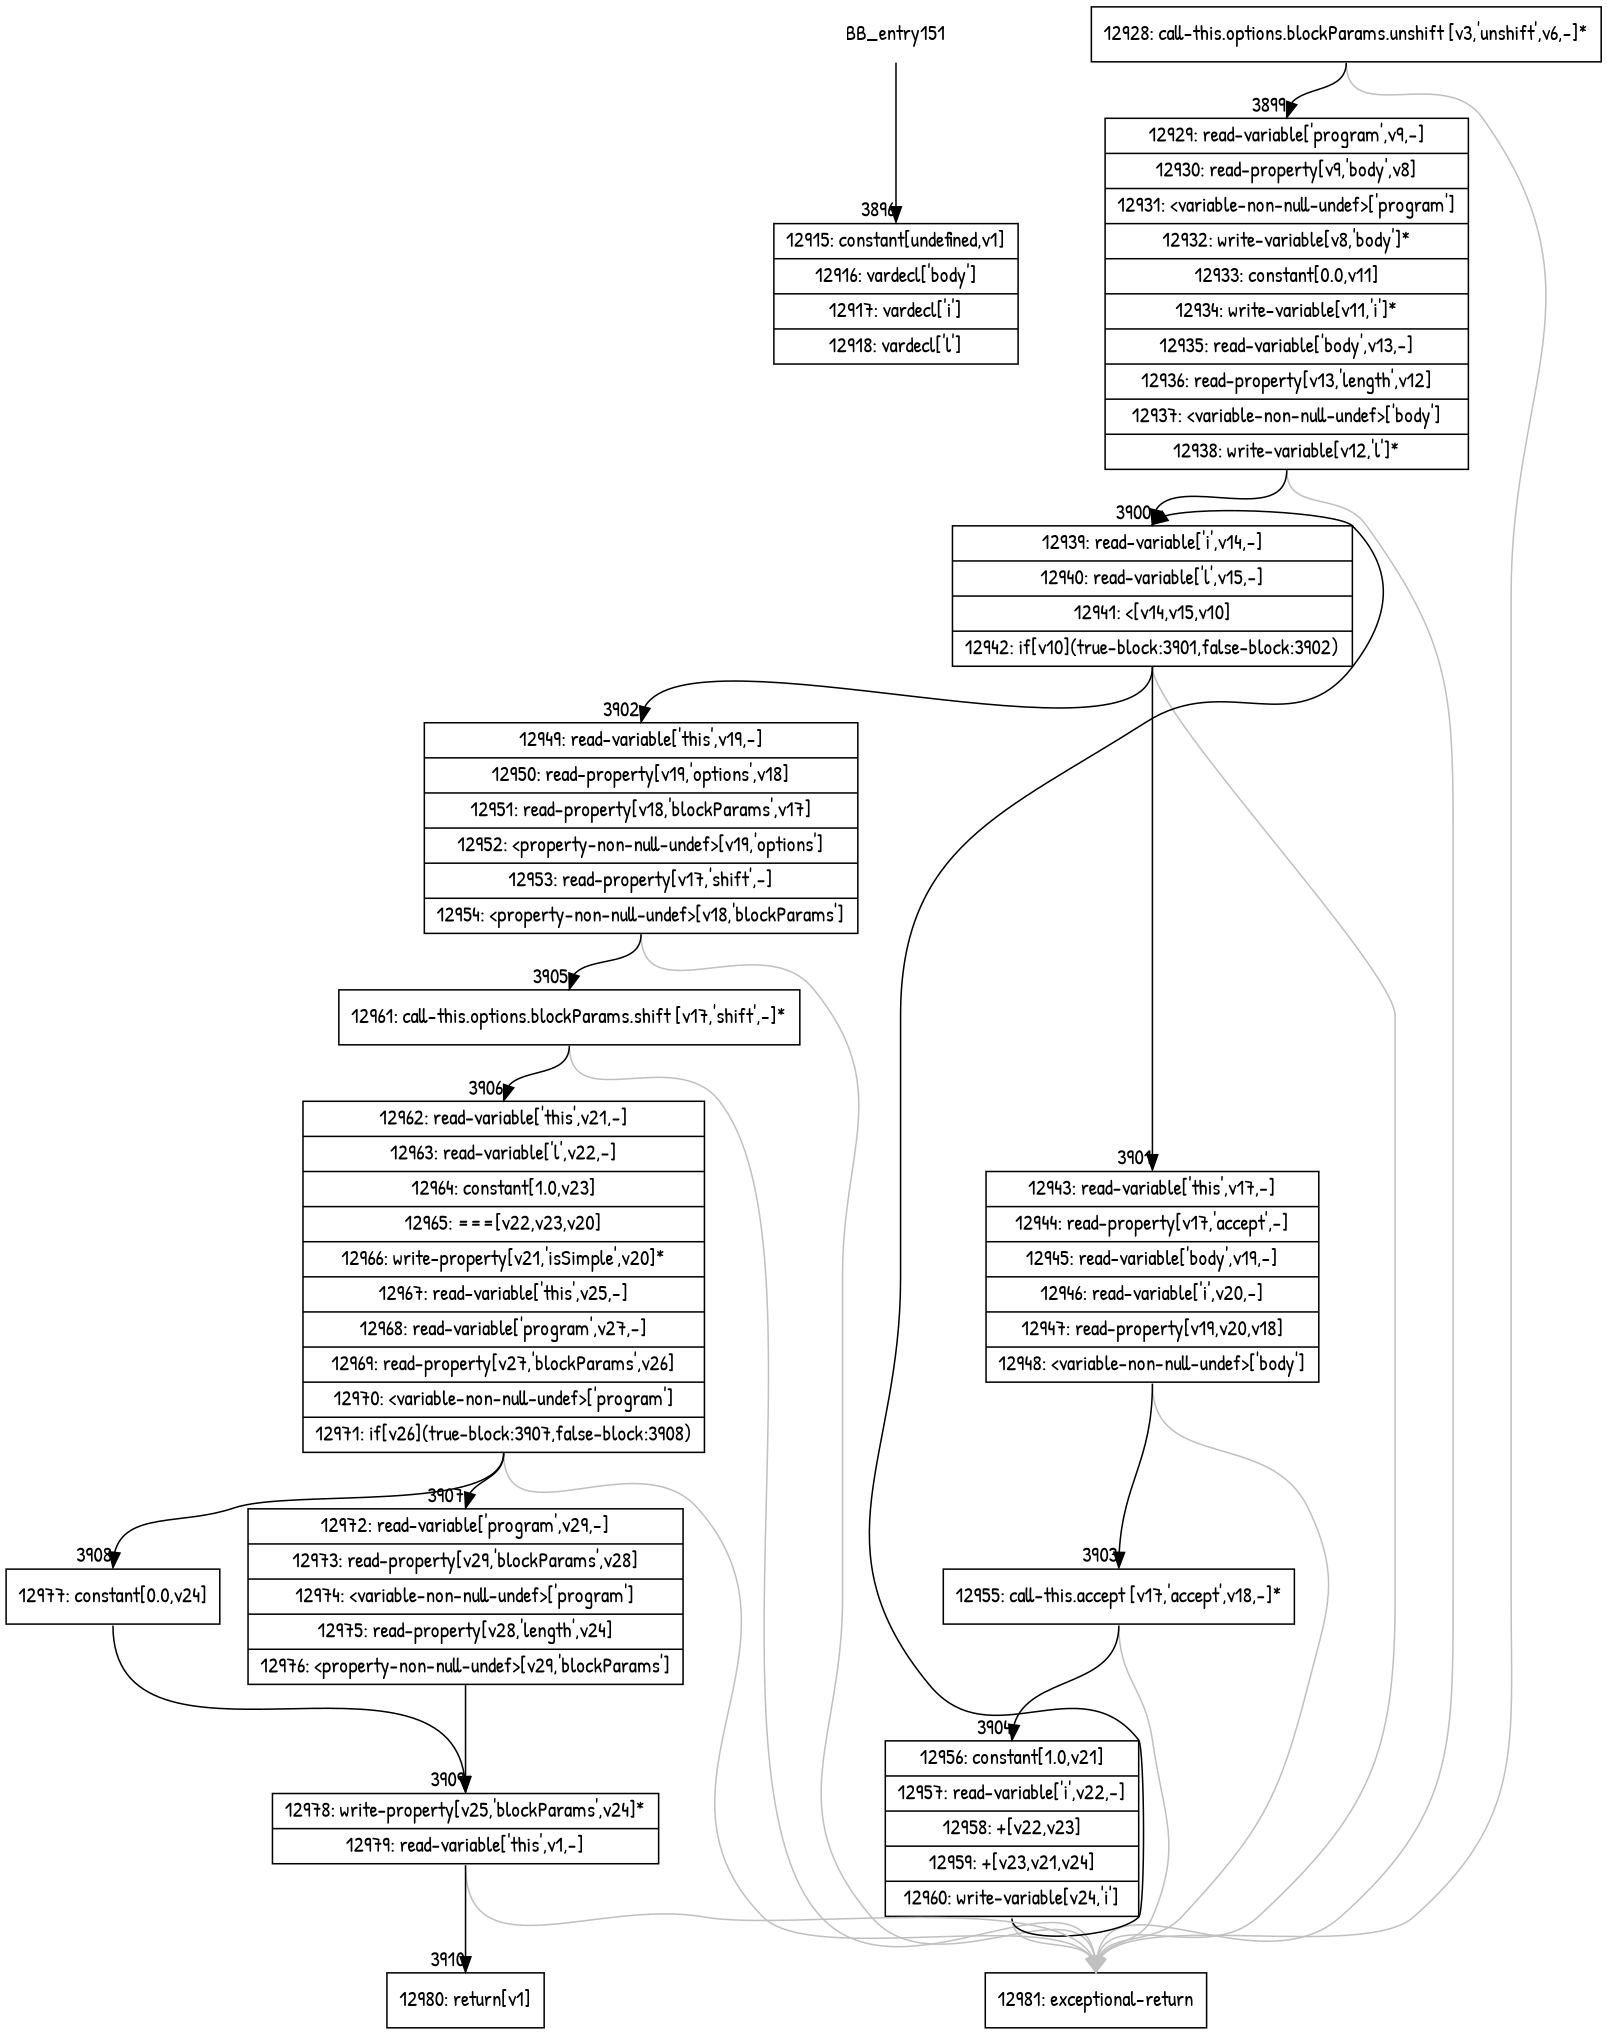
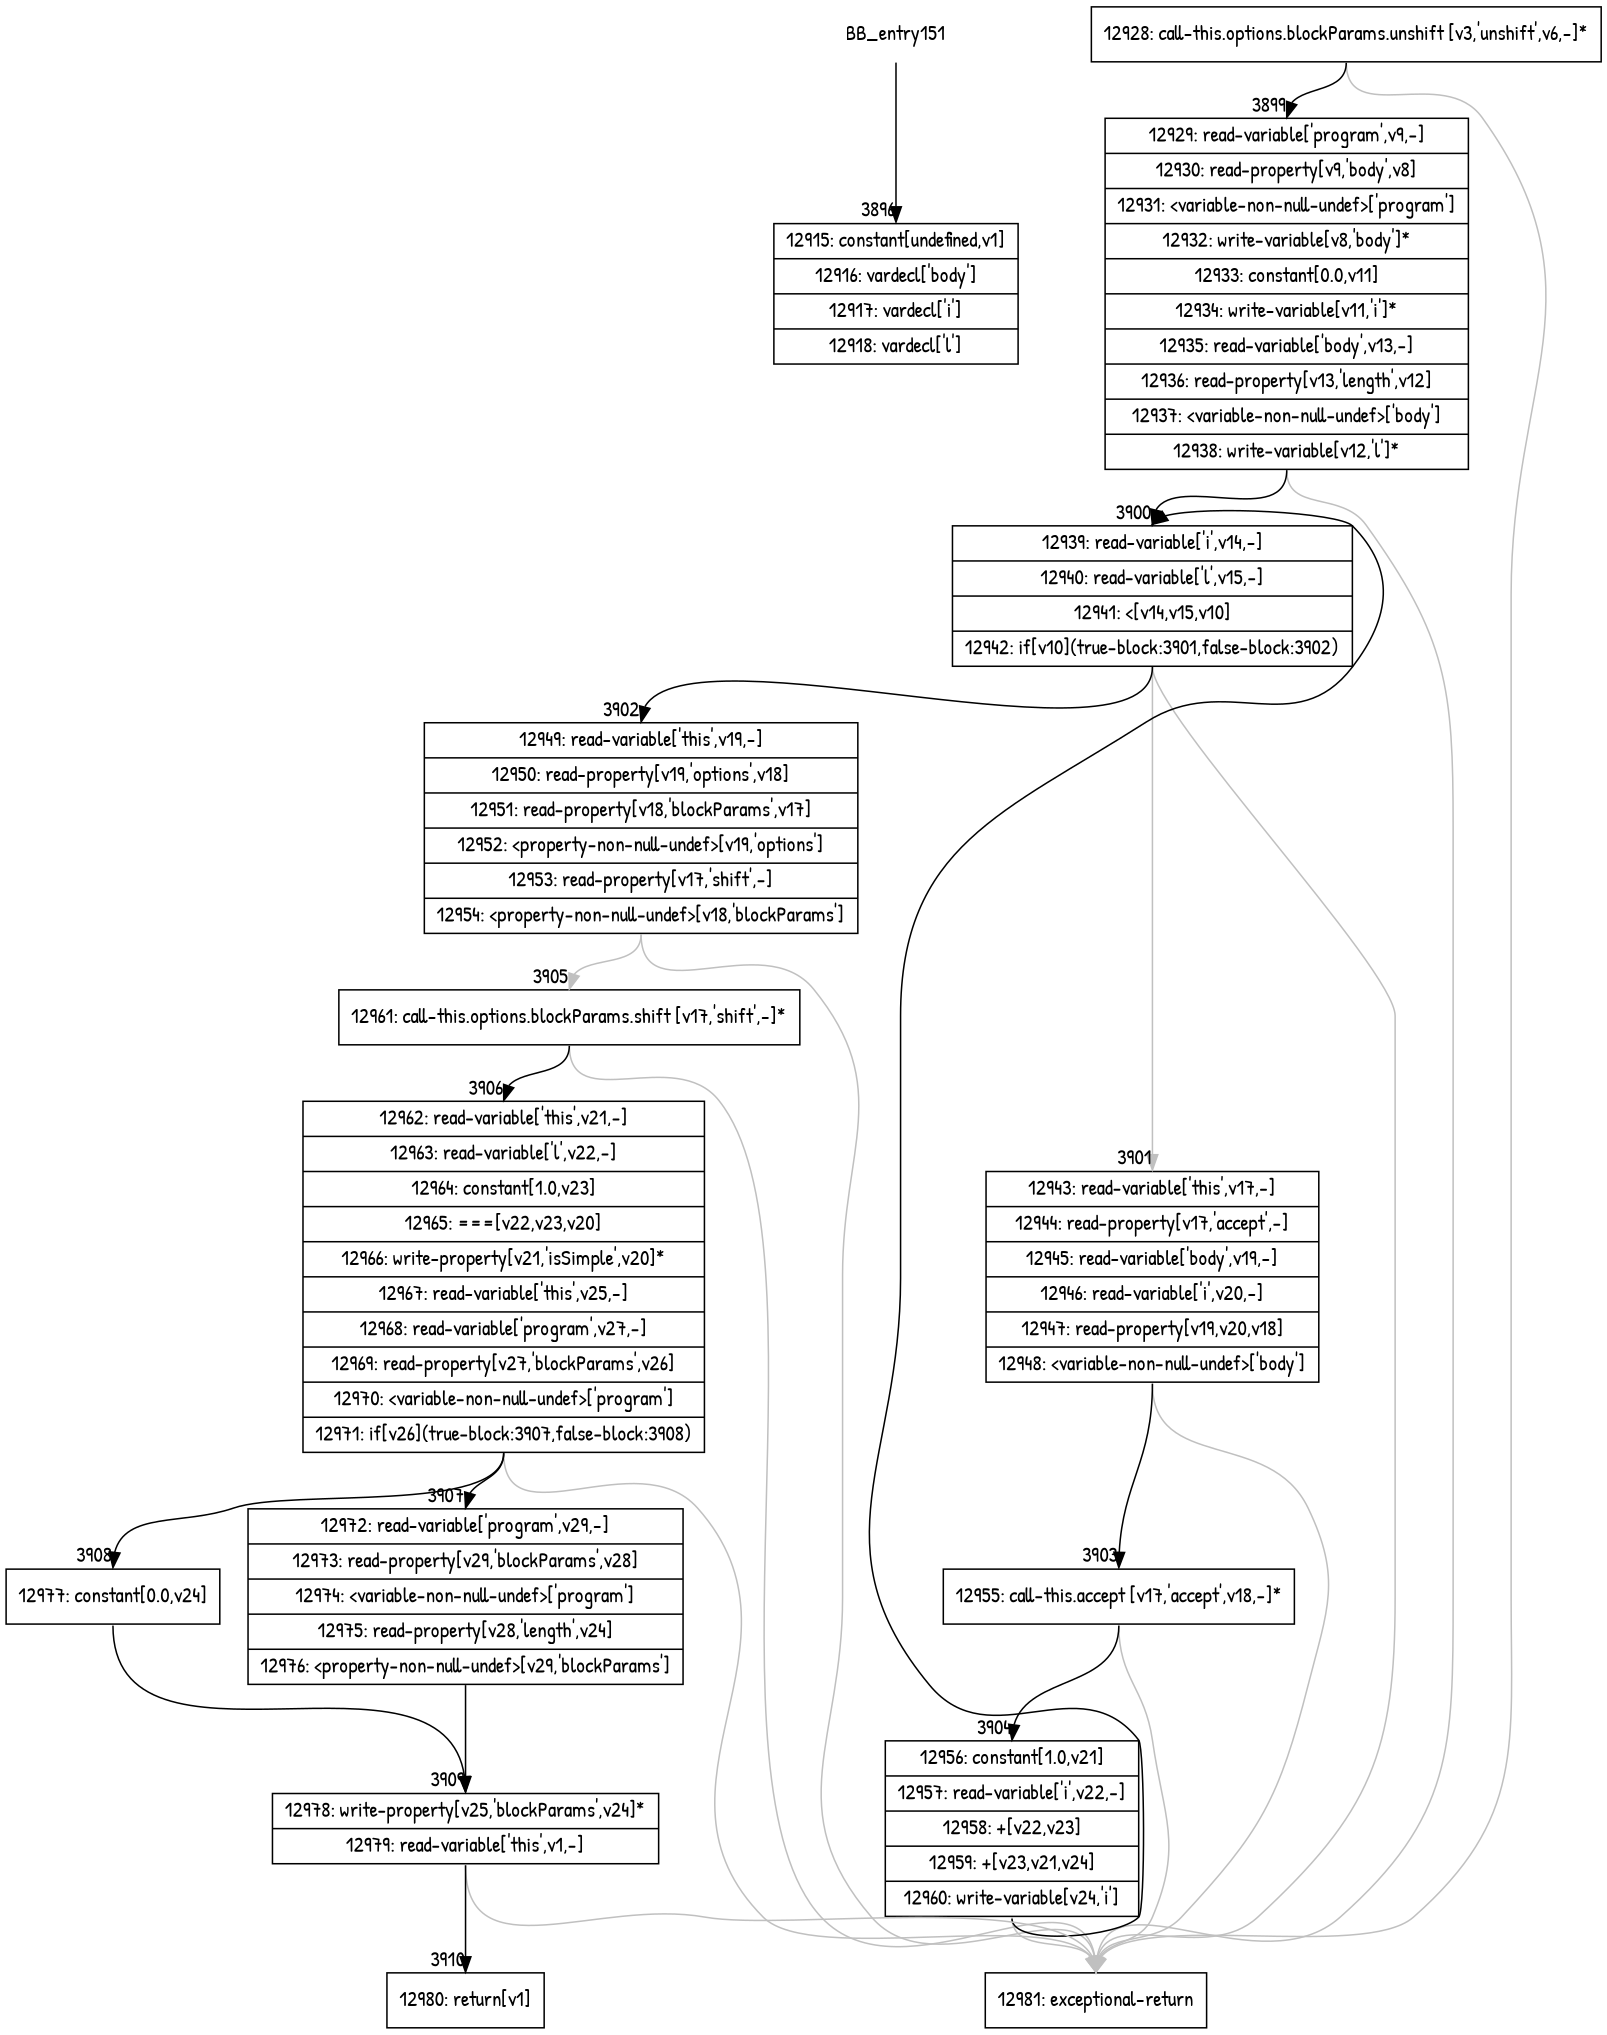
edge "12939: read-variable['i',v14,-]" -> "12943: read-variable['this',v17,-]": color black -> gray
edge "12949: read-variable['this',v19,-]" -> "12961: call-this.options.blockParams.shift [v17,'shift',-]*": color black -> gray
